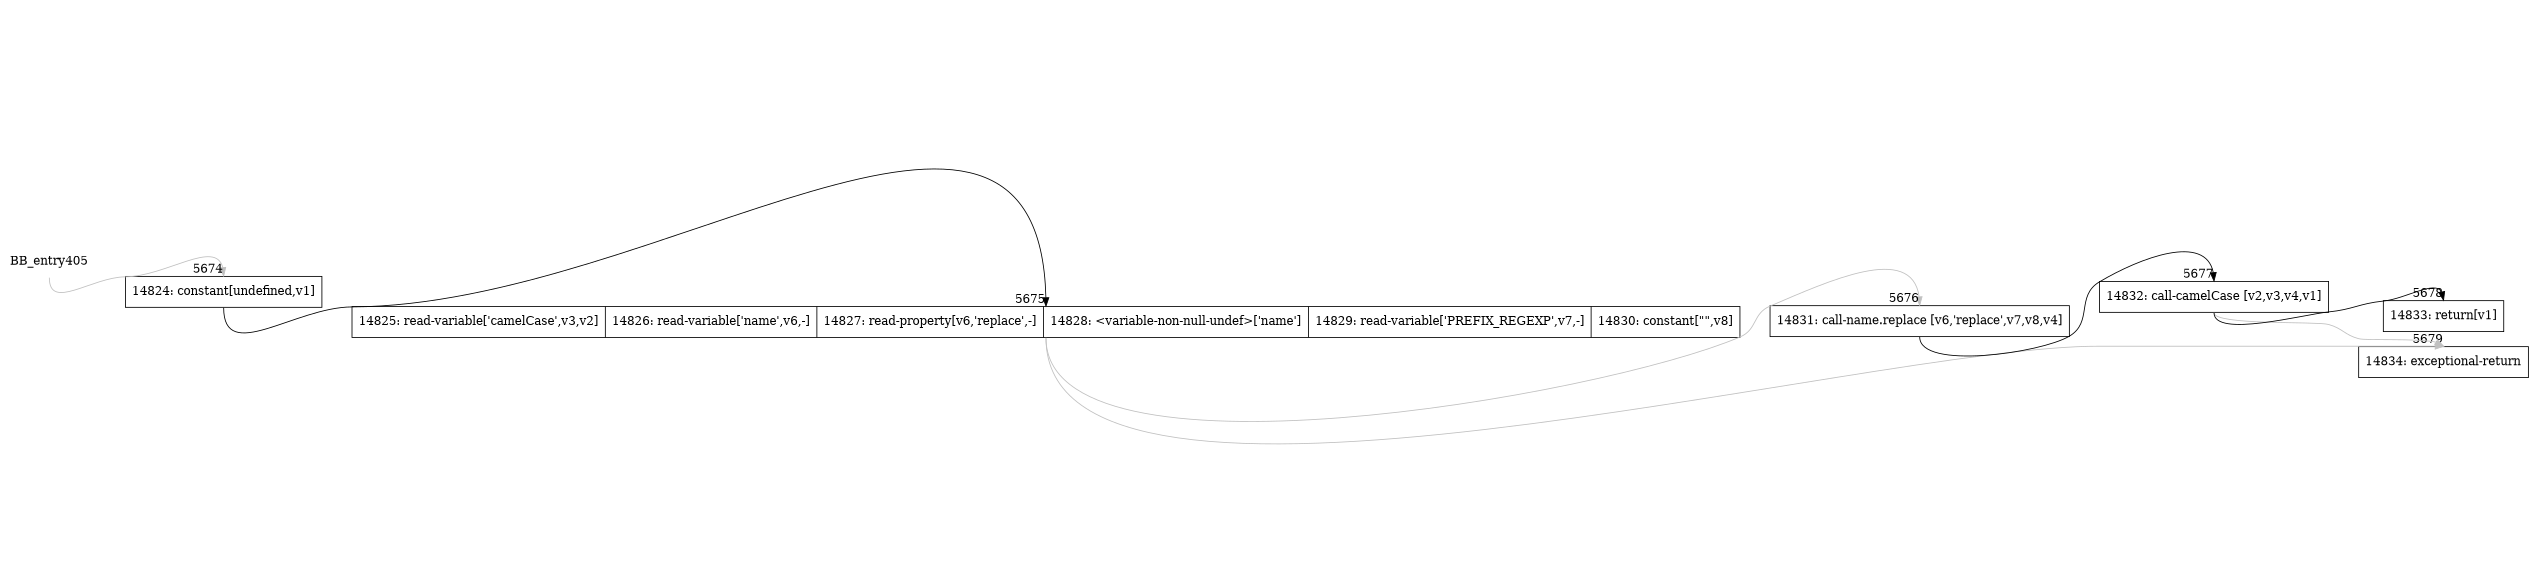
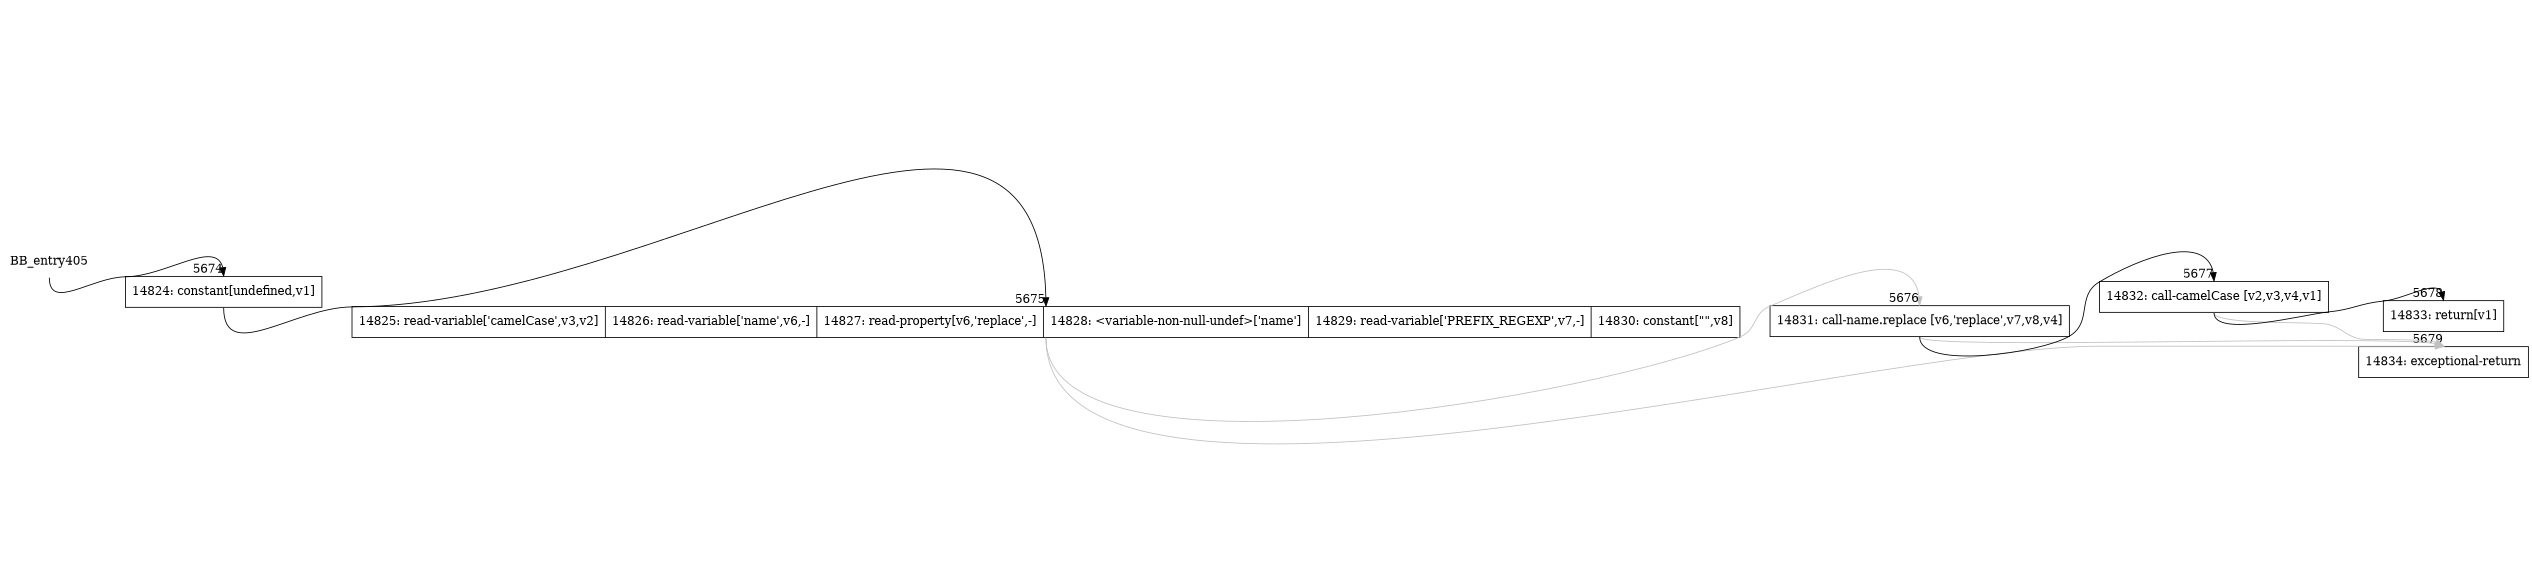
edge "BB_entry405" -> "14824: constant[undefined,v1]": color gray -> black
edge "14831: call-name.replace [v6,'replace',v7,v8,v4]" -> "14834: exceptional-return": added
